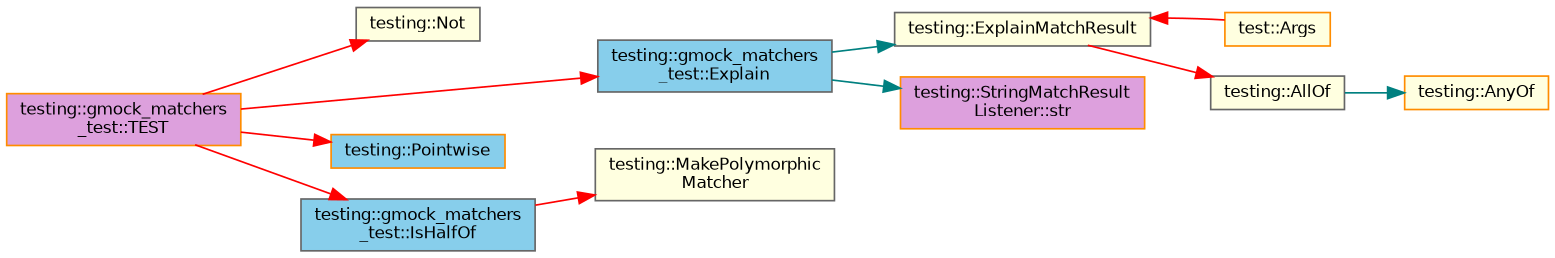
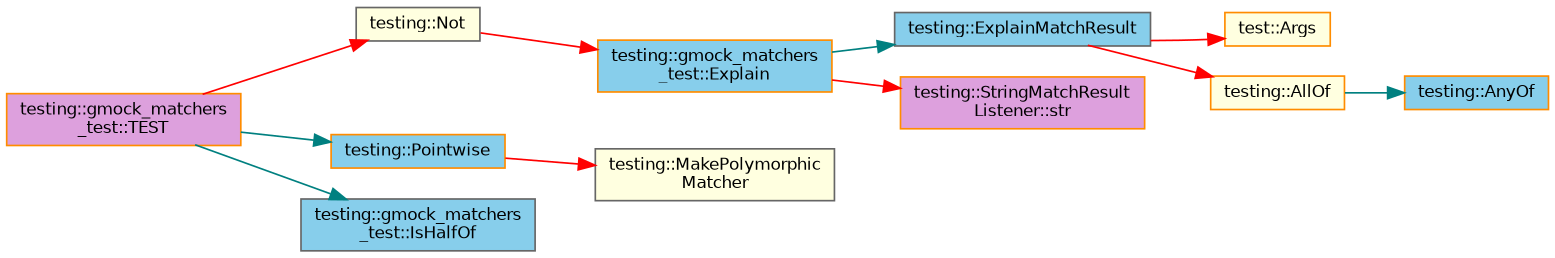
edge "test::Args" -> "testing::ExplainMatchResult": reversed
node "testing::ExplainMatchResult": fillcolor lightyellow -> skyblue
node "testing::gmock_matchers _test::Explain": color gray40 -> darkorange
edge "testing::gmock_matchers _test::Explain" -> "testing::StringMatchResult Listener::str": color teal -> red
node "testing::AllOf": color gray40 -> darkorange
node "testing::AnyOf": fillcolor lightyellow -> skyblue
edge "testing::gmock_matchers _test::TEST" -> "testing::gmock_matchers _test::Explain": now "testing::Not" -> "testing::gmock_matchers _test::Explain"
edge "testing::gmock_matchers _test::TEST" -> "testing::Pointwise": color red -> teal
edge "testing::gmock_matchers _test::TEST" -> "testing::gmock_matchers _test::IsHalfOf": color red -> teal
edge "testing::gmock_matchers _test::IsHalfOf" -> "testing::MakePolymorphic Matcher": now "testing::Pointwise" -> "testing::MakePolymorphic Matcher"
